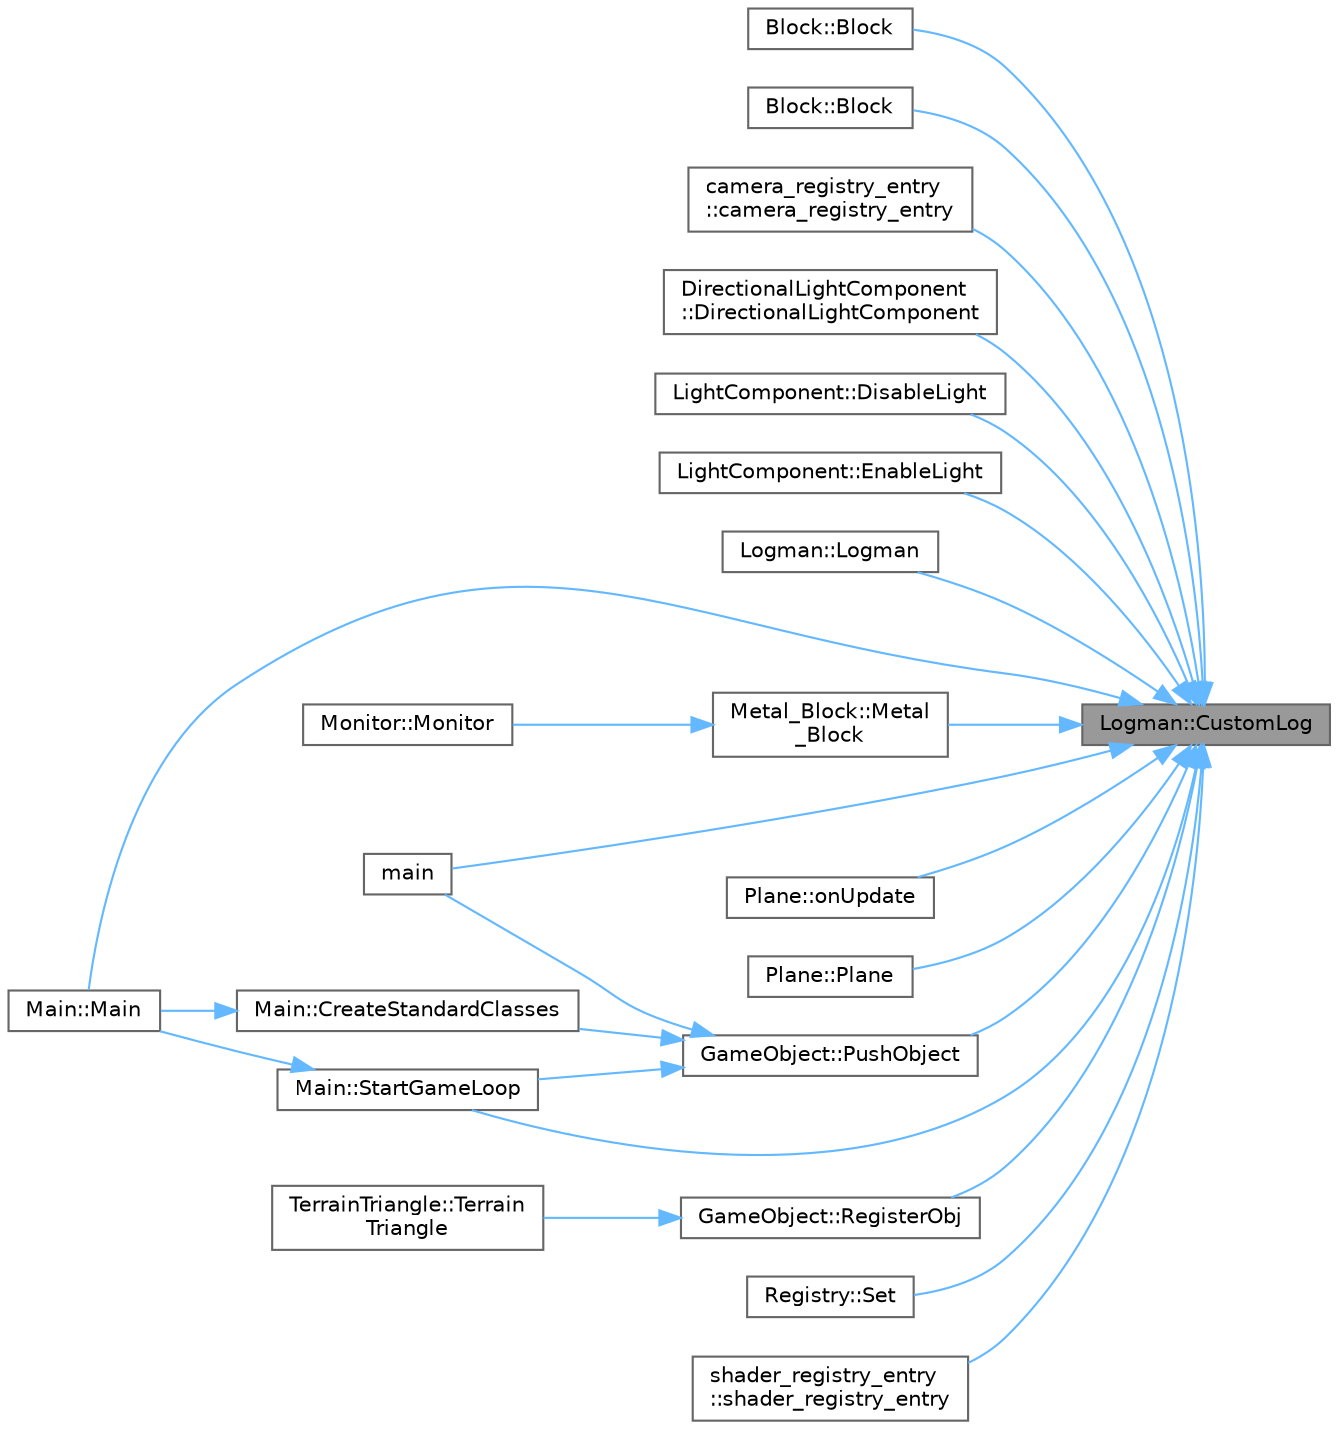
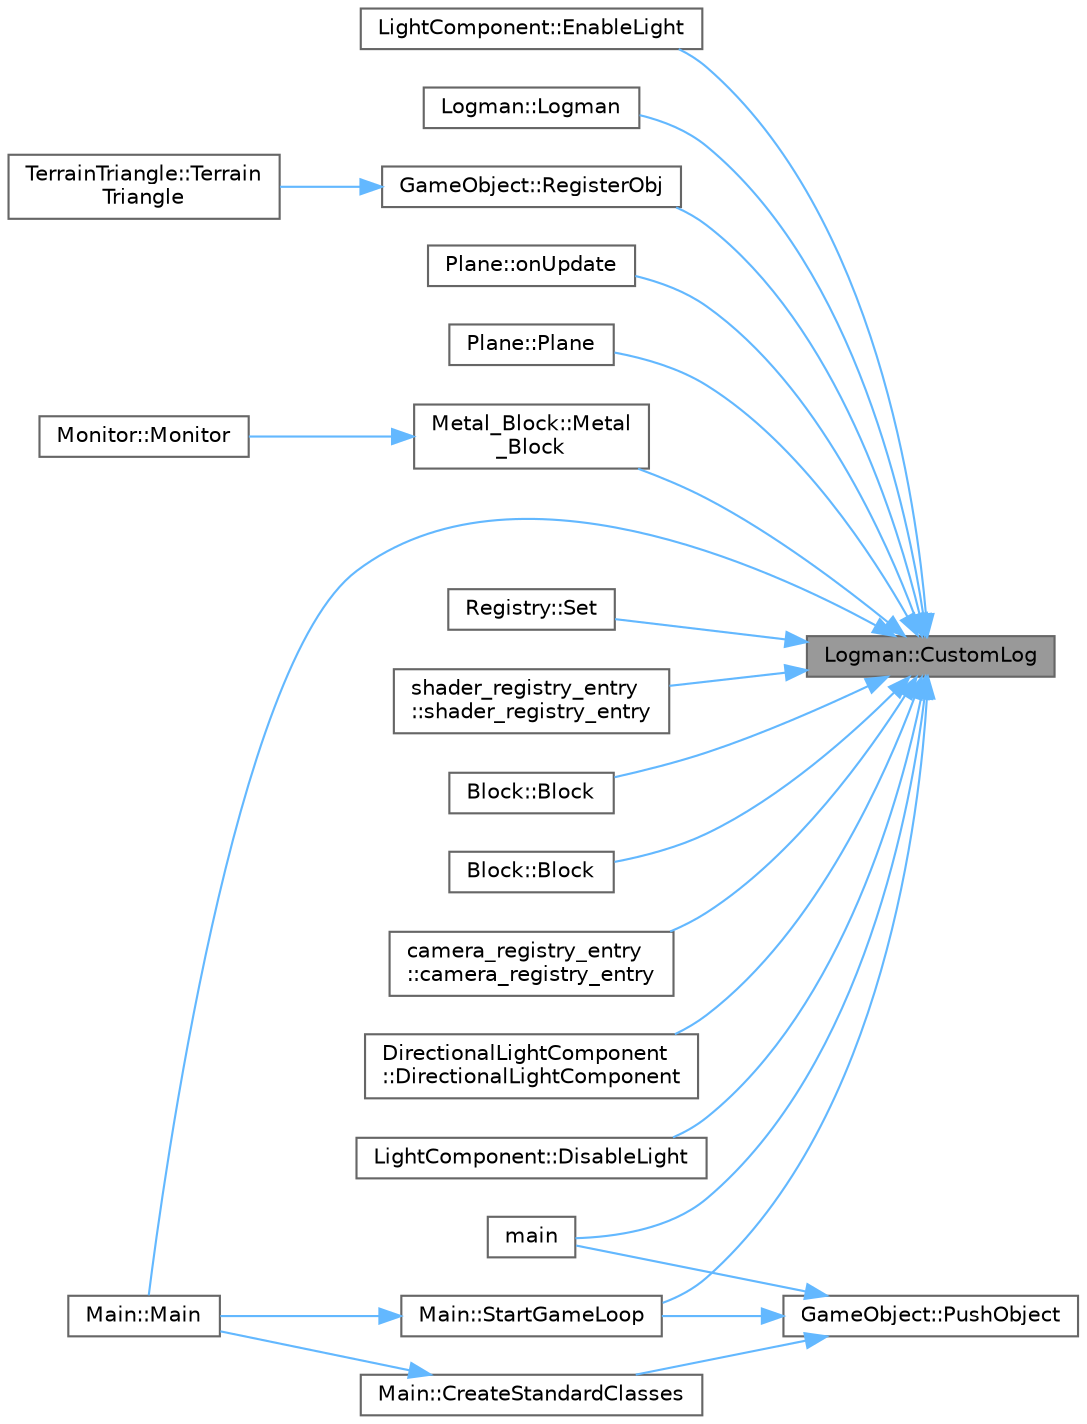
edge "GameObject::PushObject" -> "Logman::CustomLog": removed
